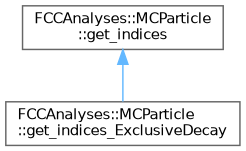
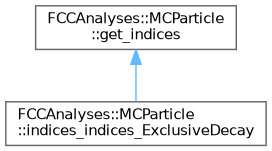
node "FCCAnalyses::MCParticle ::get_indices_ExclusiveDecay": label "FCCAnalyses::MCParticle ::get_indices_ExclusiveDecay" -> "FCCAnalyses::MCParticle ::indices_indices_ExclusiveDecay"
